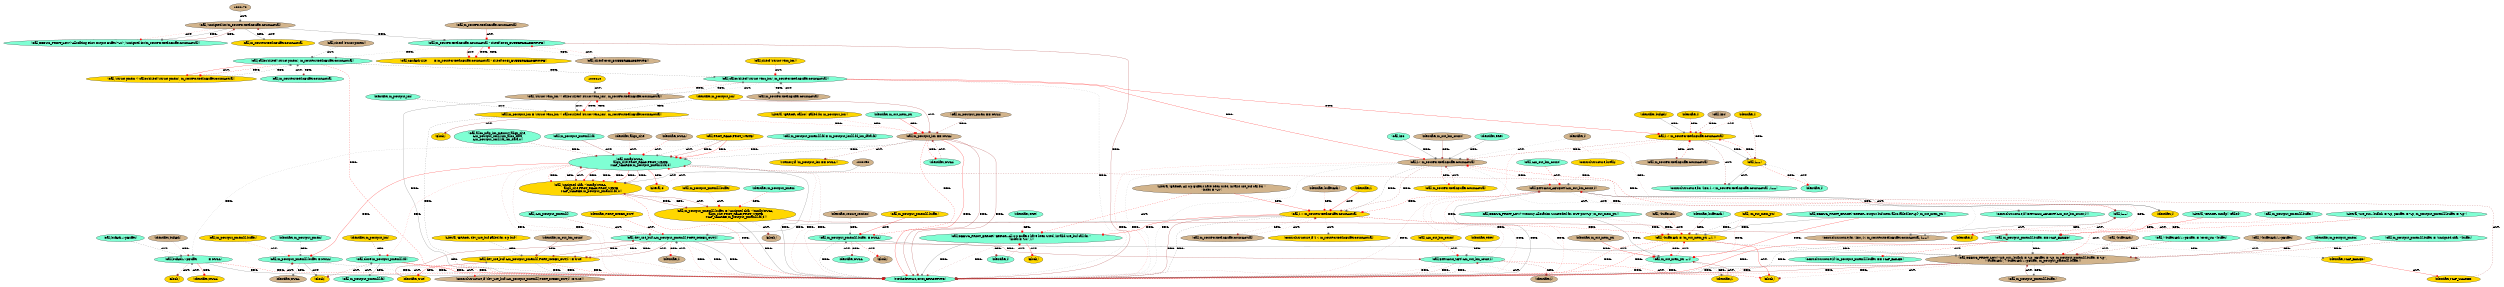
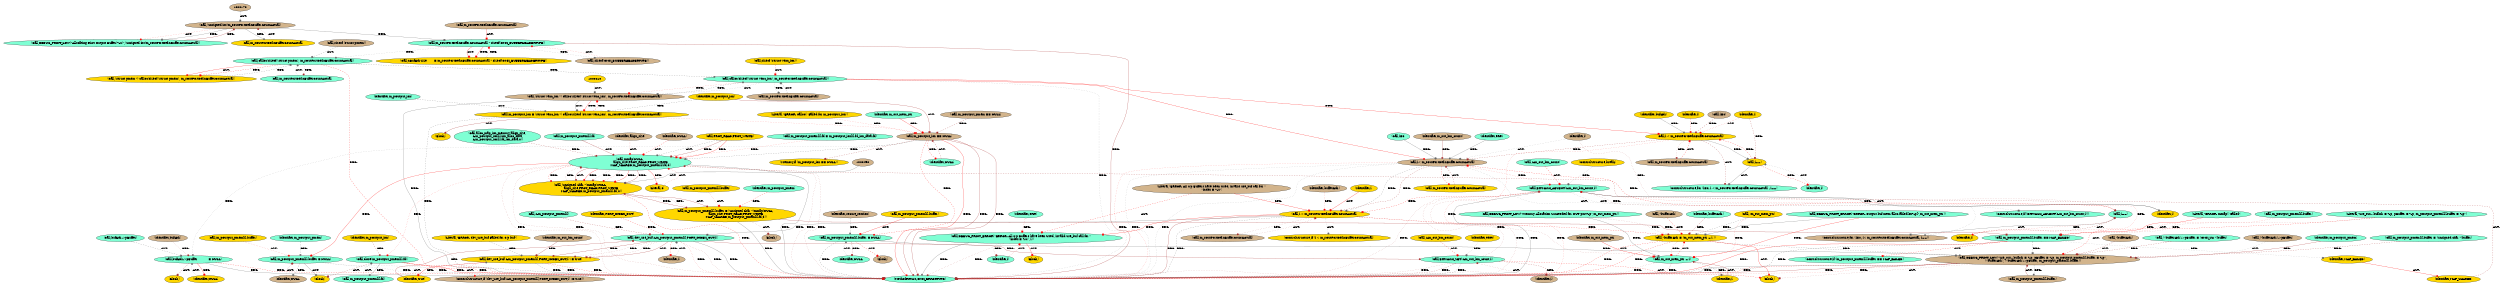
edge "(ControlStructure,break;)" -> "(Call,BITMASK_ABSENT(&m_out_bm_count,i))": label "DDG: " -> "CFG: "
node "(Call,BITMASK_ABSENT(&m_out_bm_count,i))": fillcolor tan -> aquamarine
edge "(Call,&m_pOutput_pmem[i])" -> "(Call,dev_use_buf(&m_pOutput_pmem[i],PORT_INDEX_OUT,i))": label "AST: " -> "CFG: "
edge "(Identifier,PORT_INDEX_OUT)" -> "(Call,dev_use_buf(&m_pOutput_pmem[i],PORT_INDEX_OUT,i))": label "AST: " -> "DDG: "
